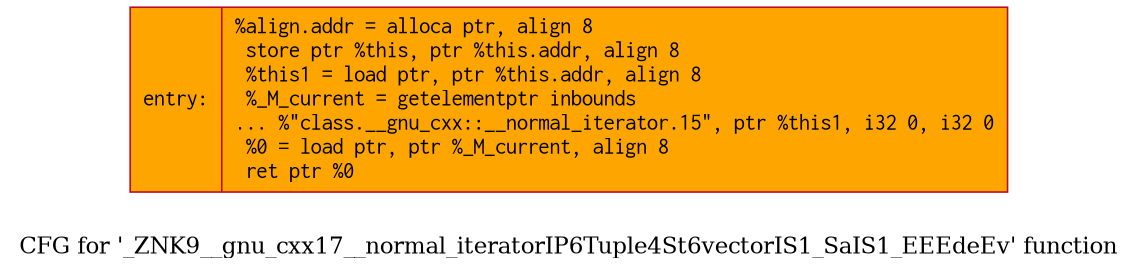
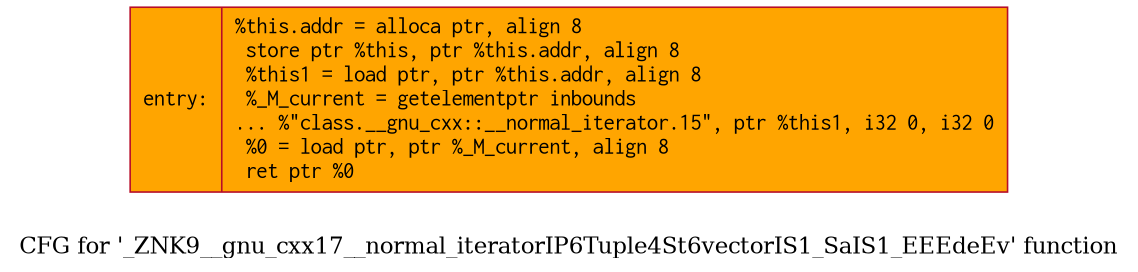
node "entry:": text "%align.addr = alloca ptr, align 8" -> "%this.addr = alloca ptr, align 8"
